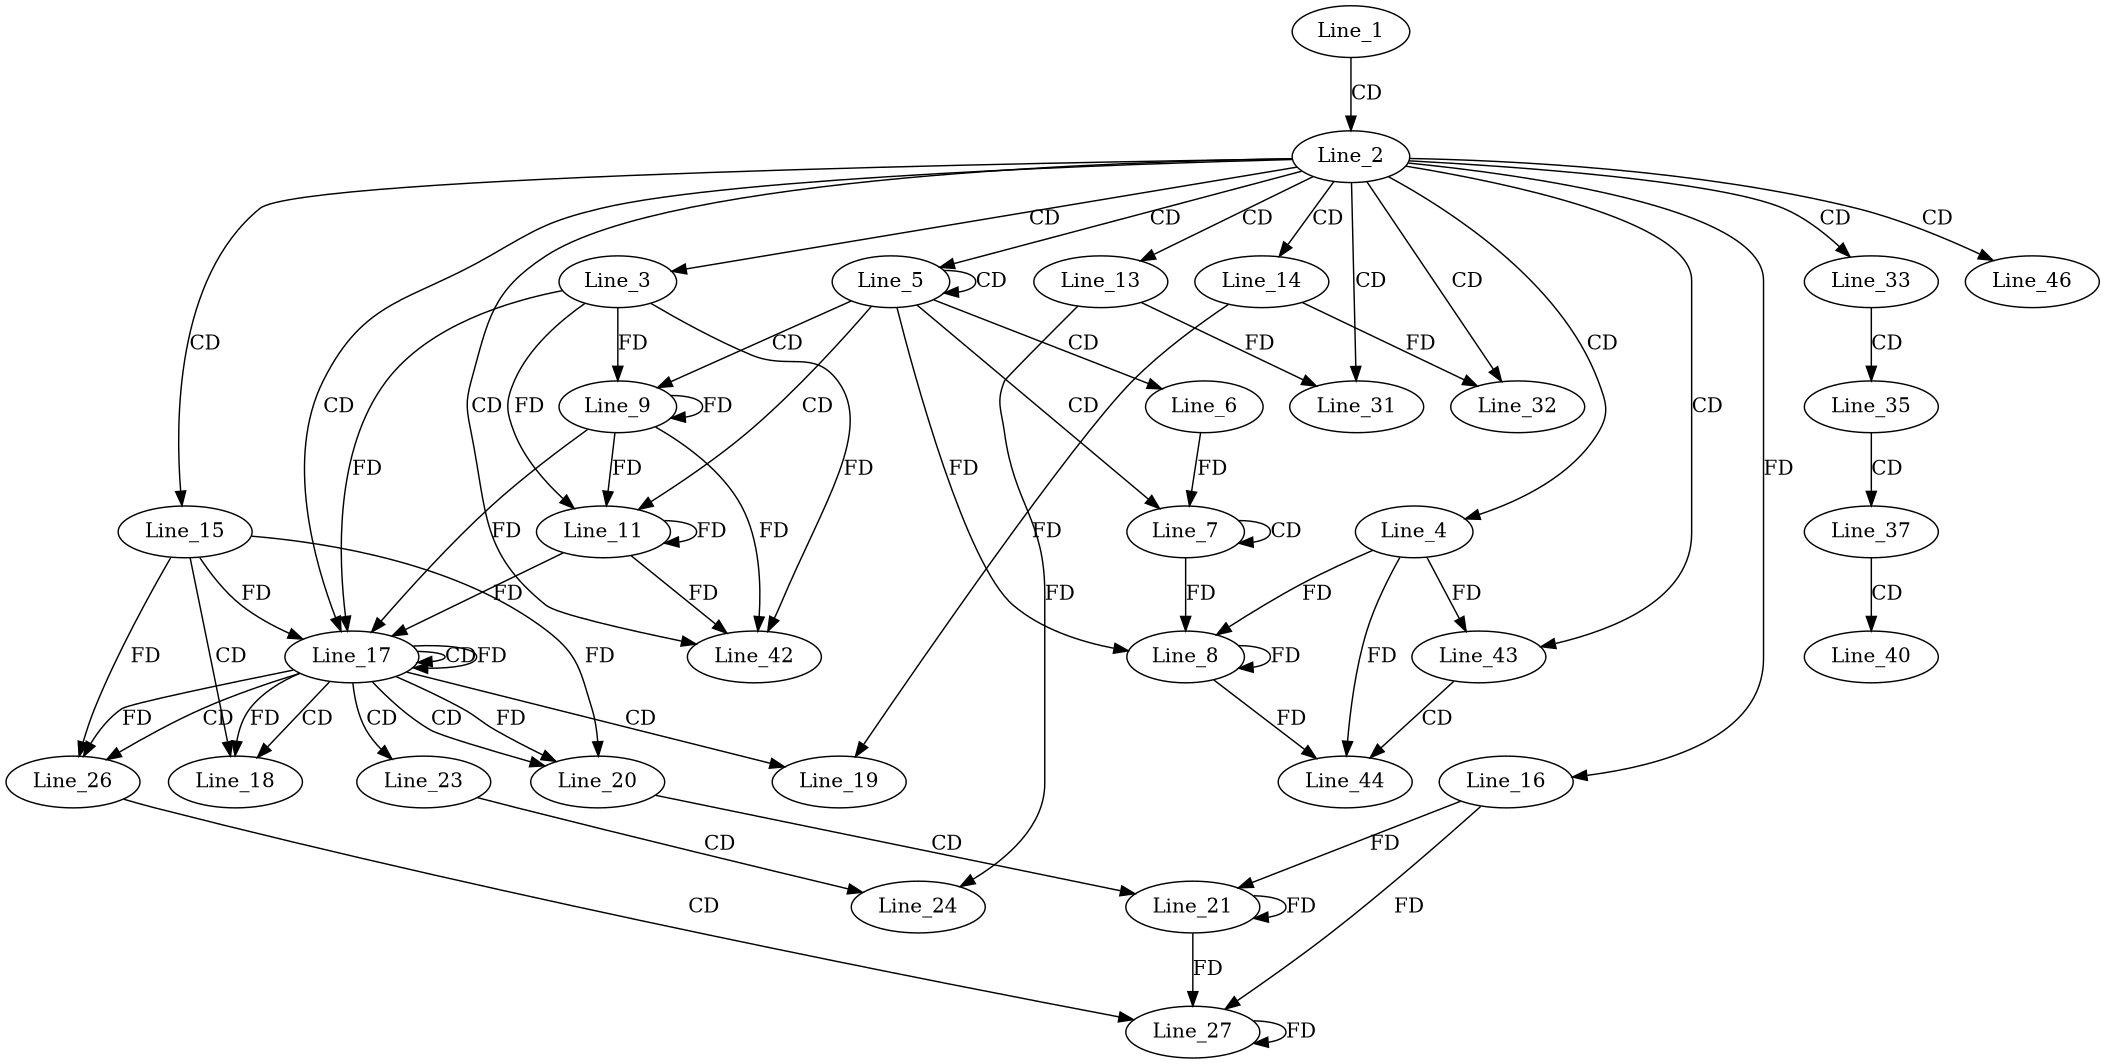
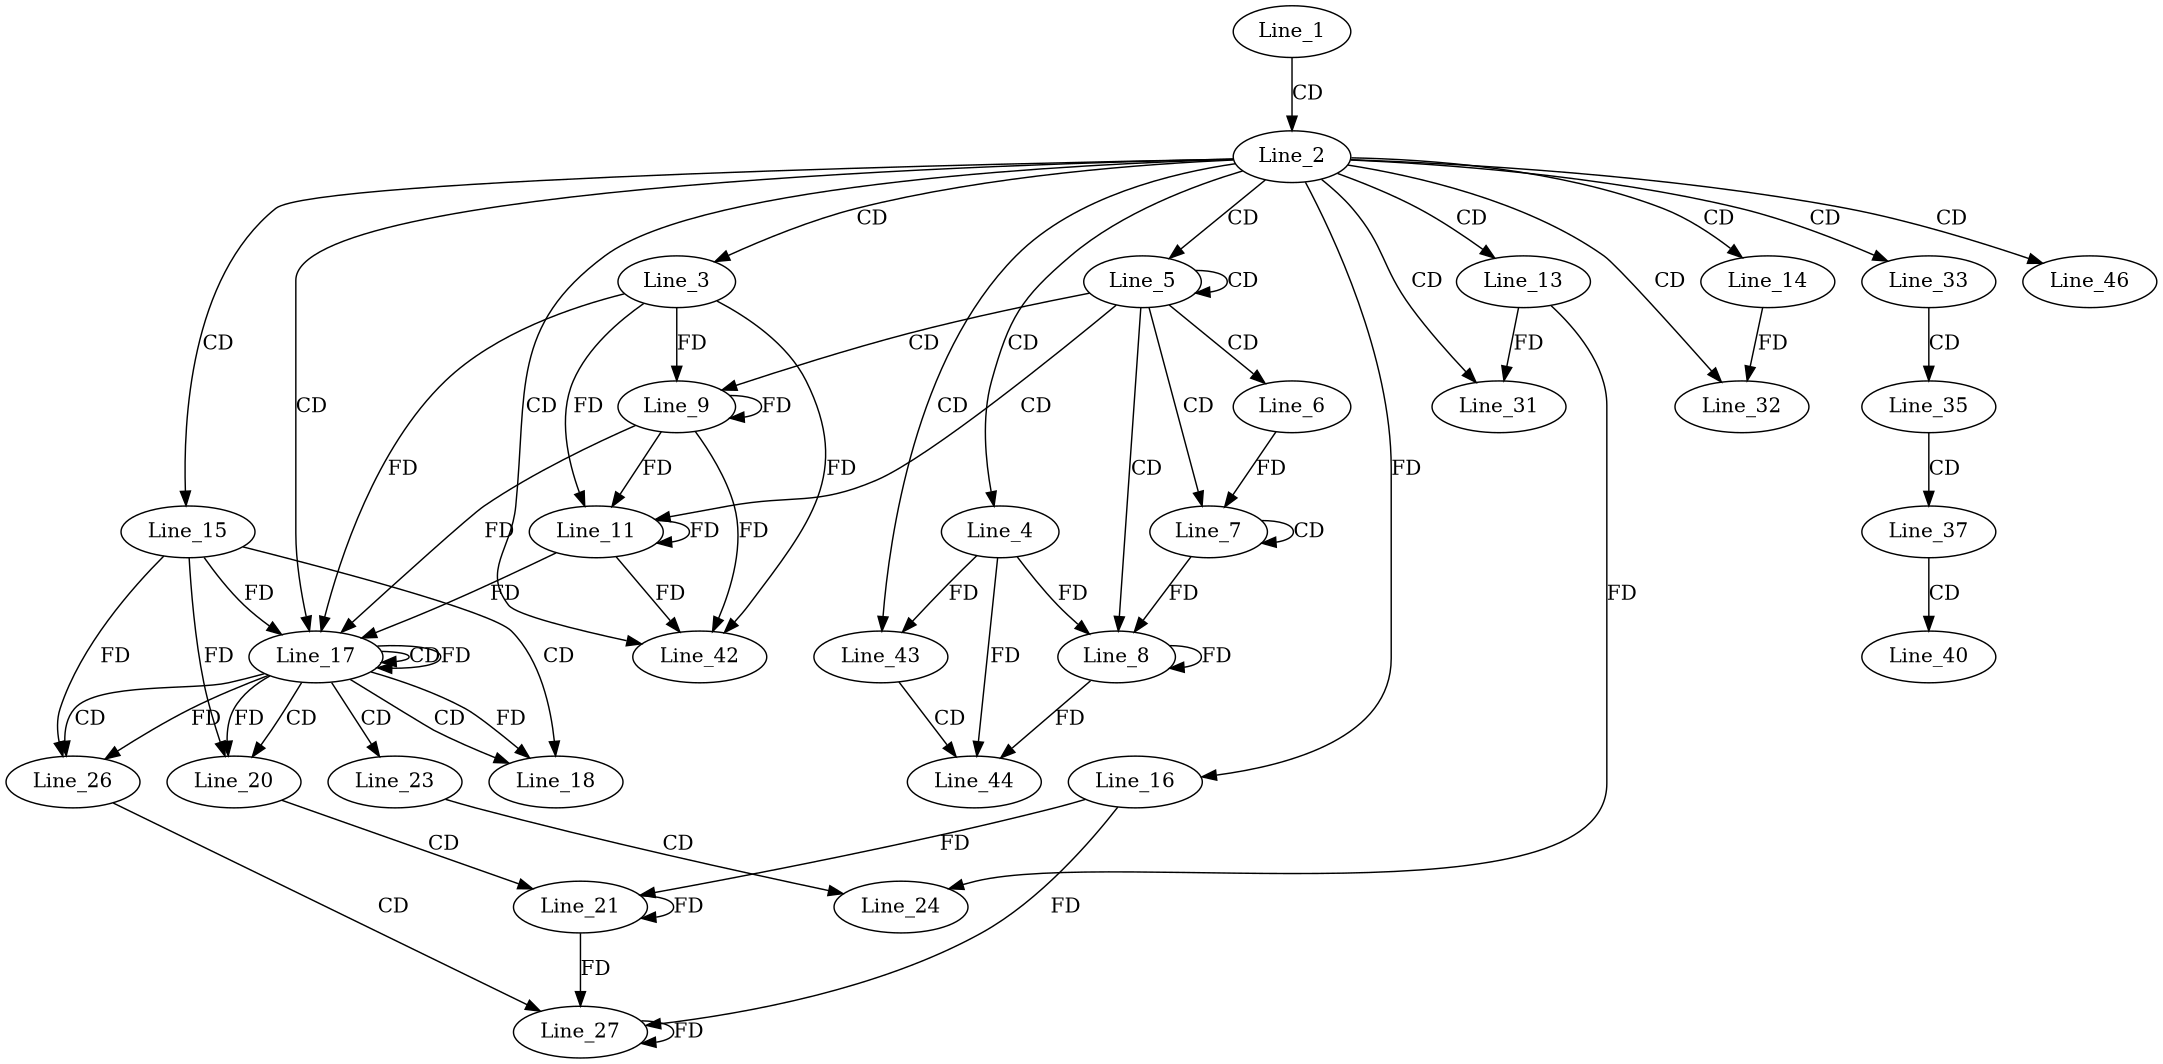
edge "Line_5" -> "Line_8": label "FD" -> "CD"
node "Line_19": removed
